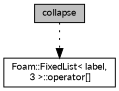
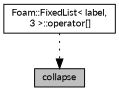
edge "collapse" -> "Foam::FixedList< label, 3 >::operator[]": reversed
